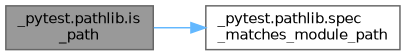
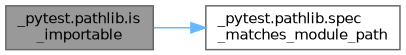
node "_pytest.pathlib.is _path": label "_pytest.pathlib.is _path" -> "_pytest.pathlib.is _importable"
